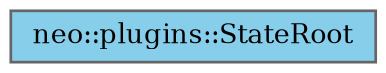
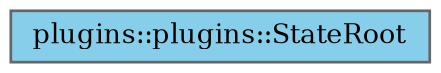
node "neo::plugins::StateRoot": label "neo::plugins::StateRoot" -> "plugins::plugins::StateRoot"
